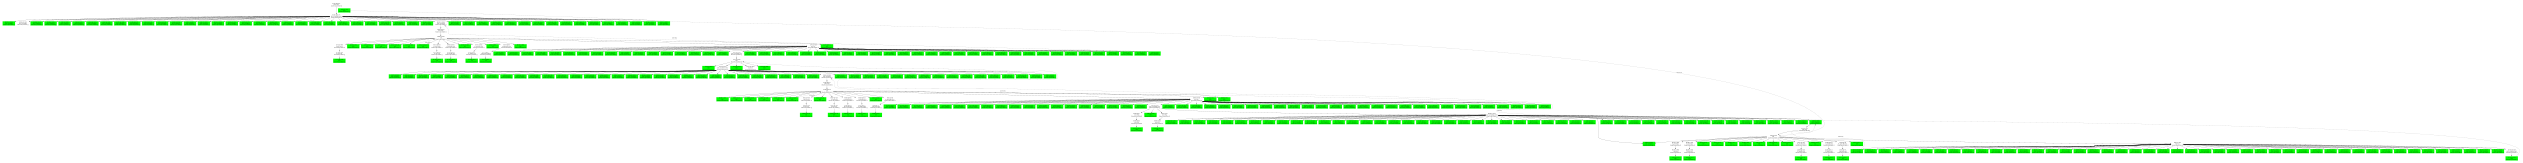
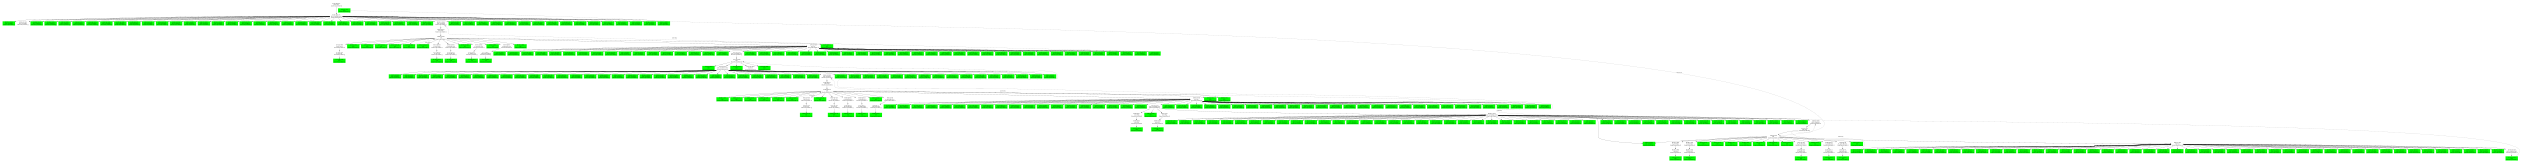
node "94285 @ N345 start_simulation ValueAnalysisState: []": fillcolor green -> white
